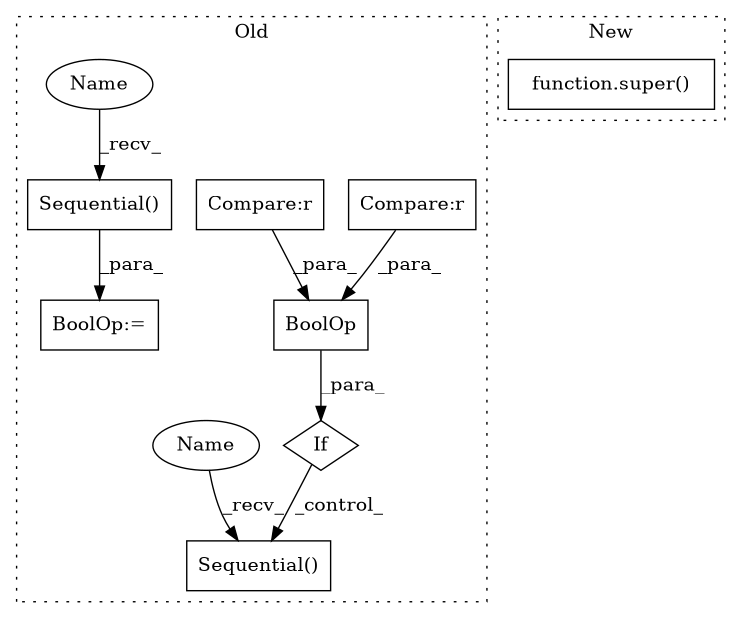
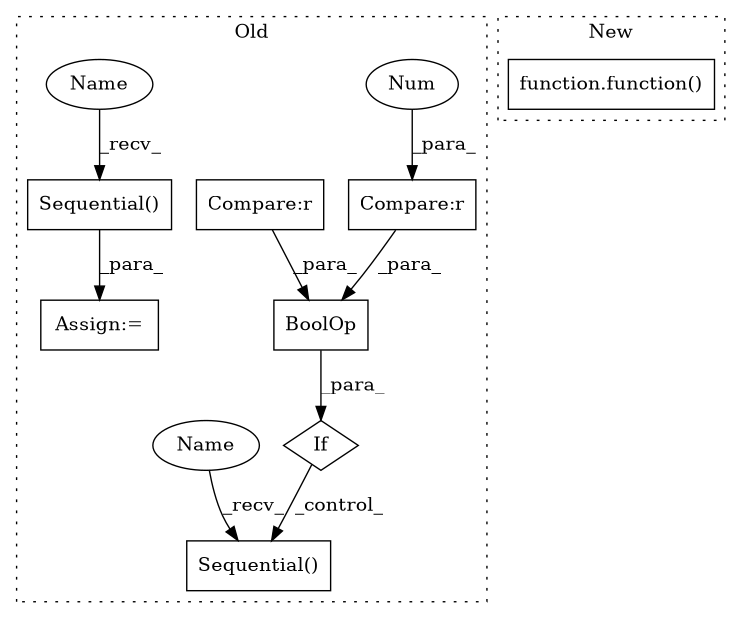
node "Num": added
node "function.super()": label "function.super()" -> "function.function()"
node "BoolOp:=": label "BoolOp:=" -> "Assign:="
